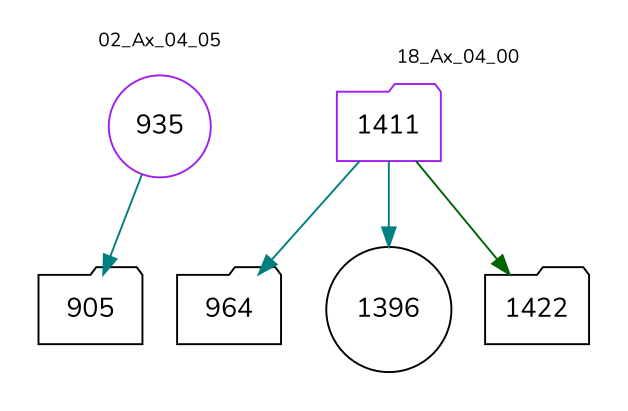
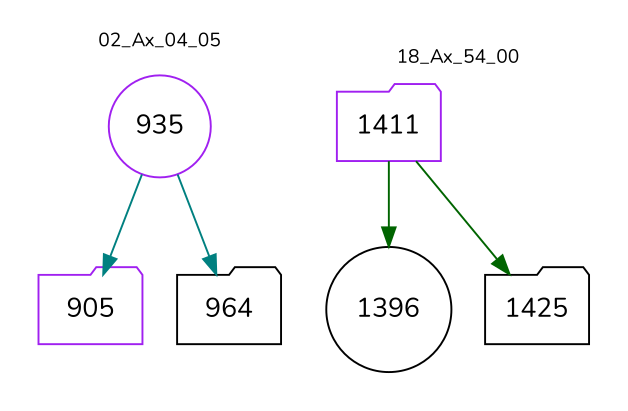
cluster "18_Ax_04_00": label "18_Ax_04_00" -> "18_Ax_54_00"
edge "1411" -> "1396": color teal -> darkgreen
edge "1411" -> "964": now "935" -> "964"
node "905": color black -> purple
node "1422": label "1422" -> "1425"
